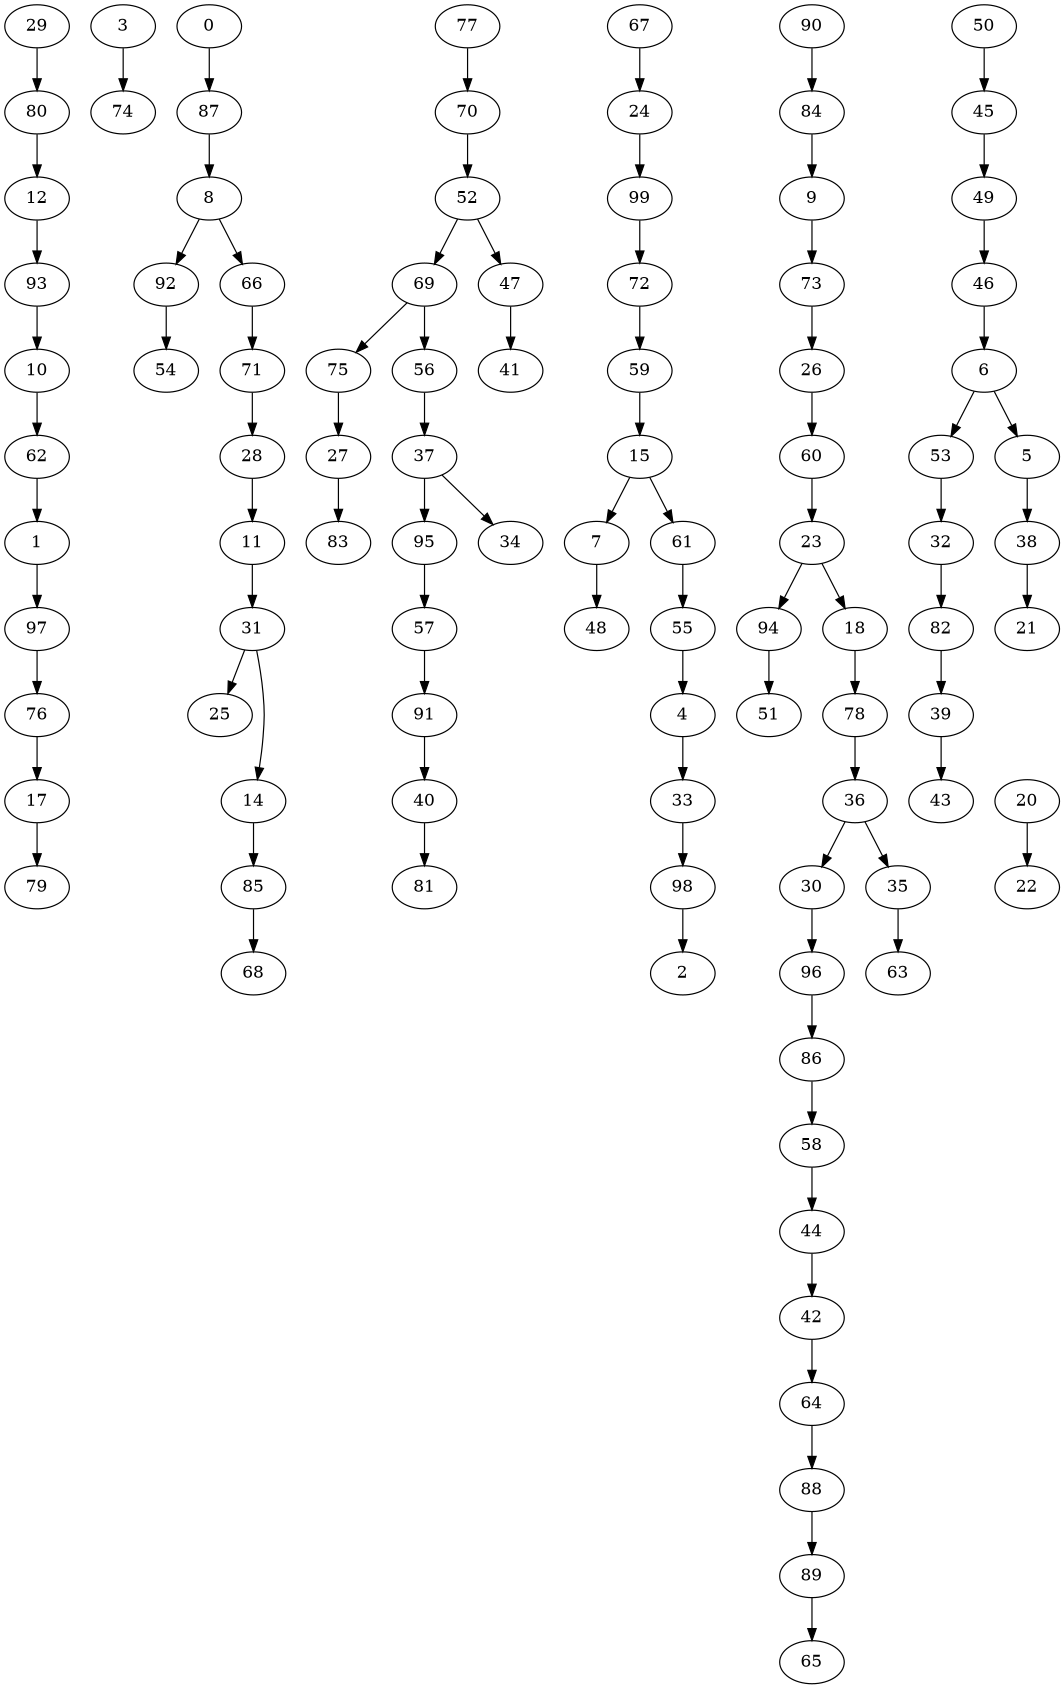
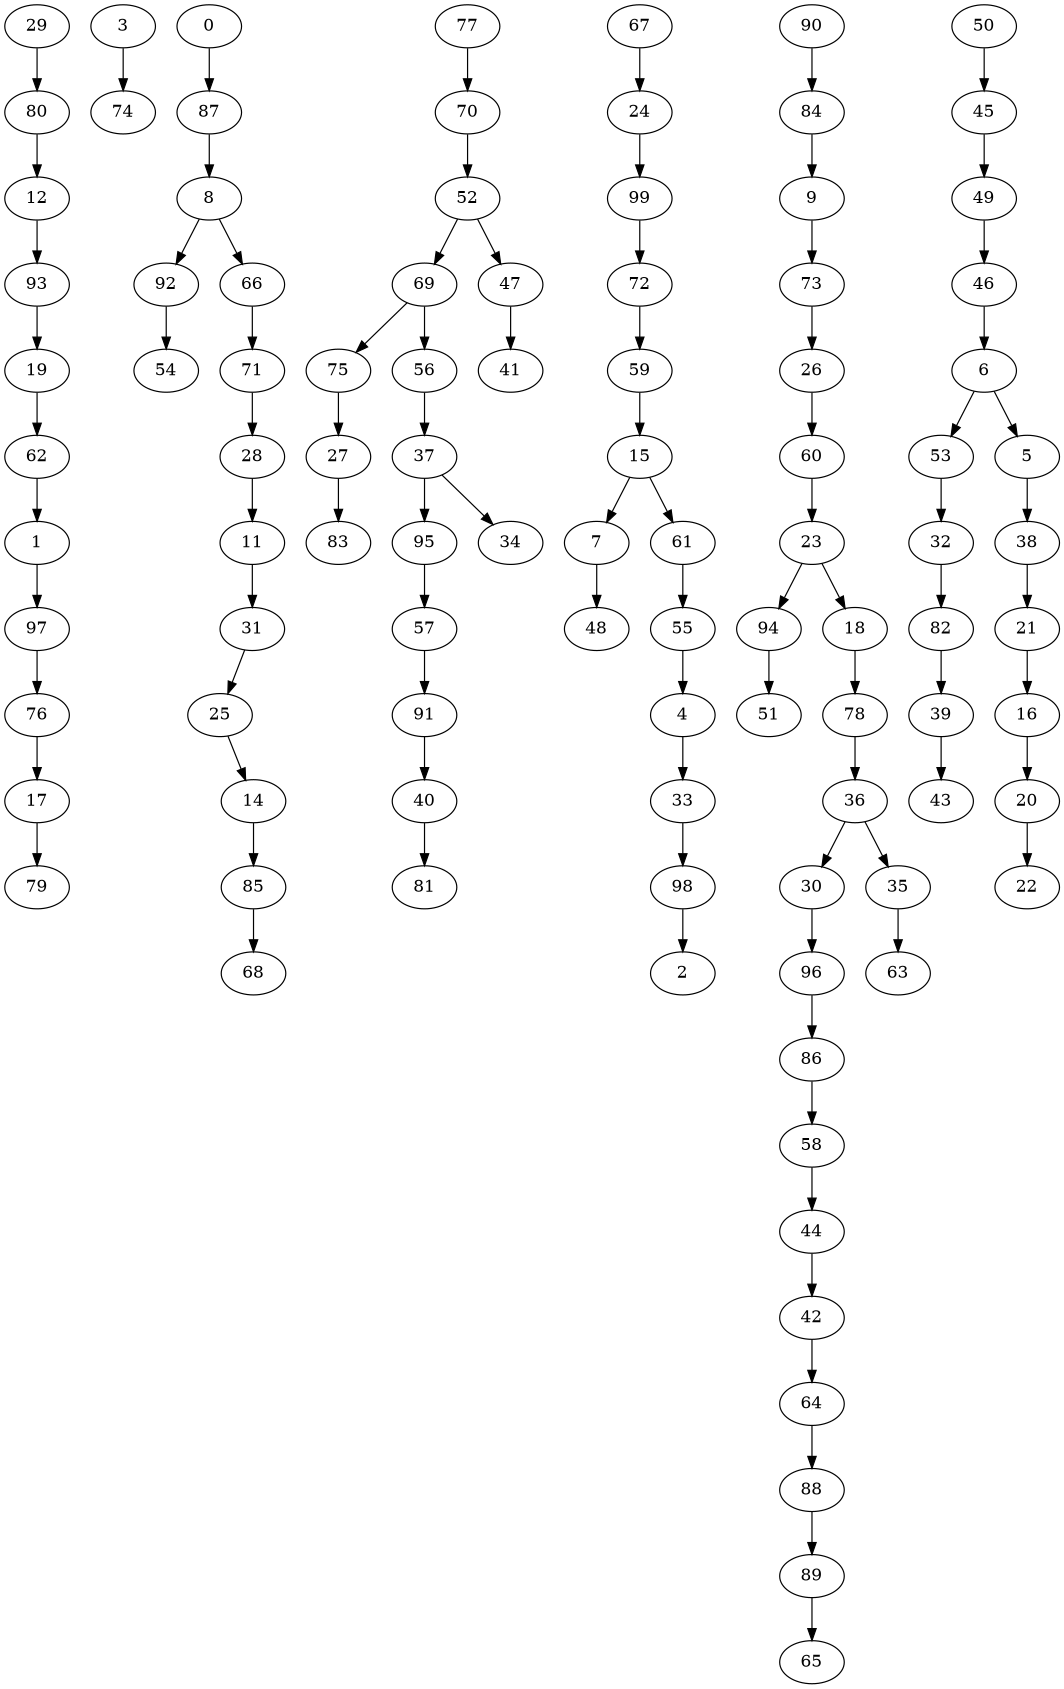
node "10": label "10" -> "19"
edge "31" -> "14": now "25" -> "14"
node "16": added
